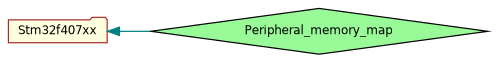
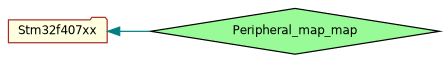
node "Peripheral_memory_map": label "Peripheral_memory_map" -> "Peripheral_map_map"
